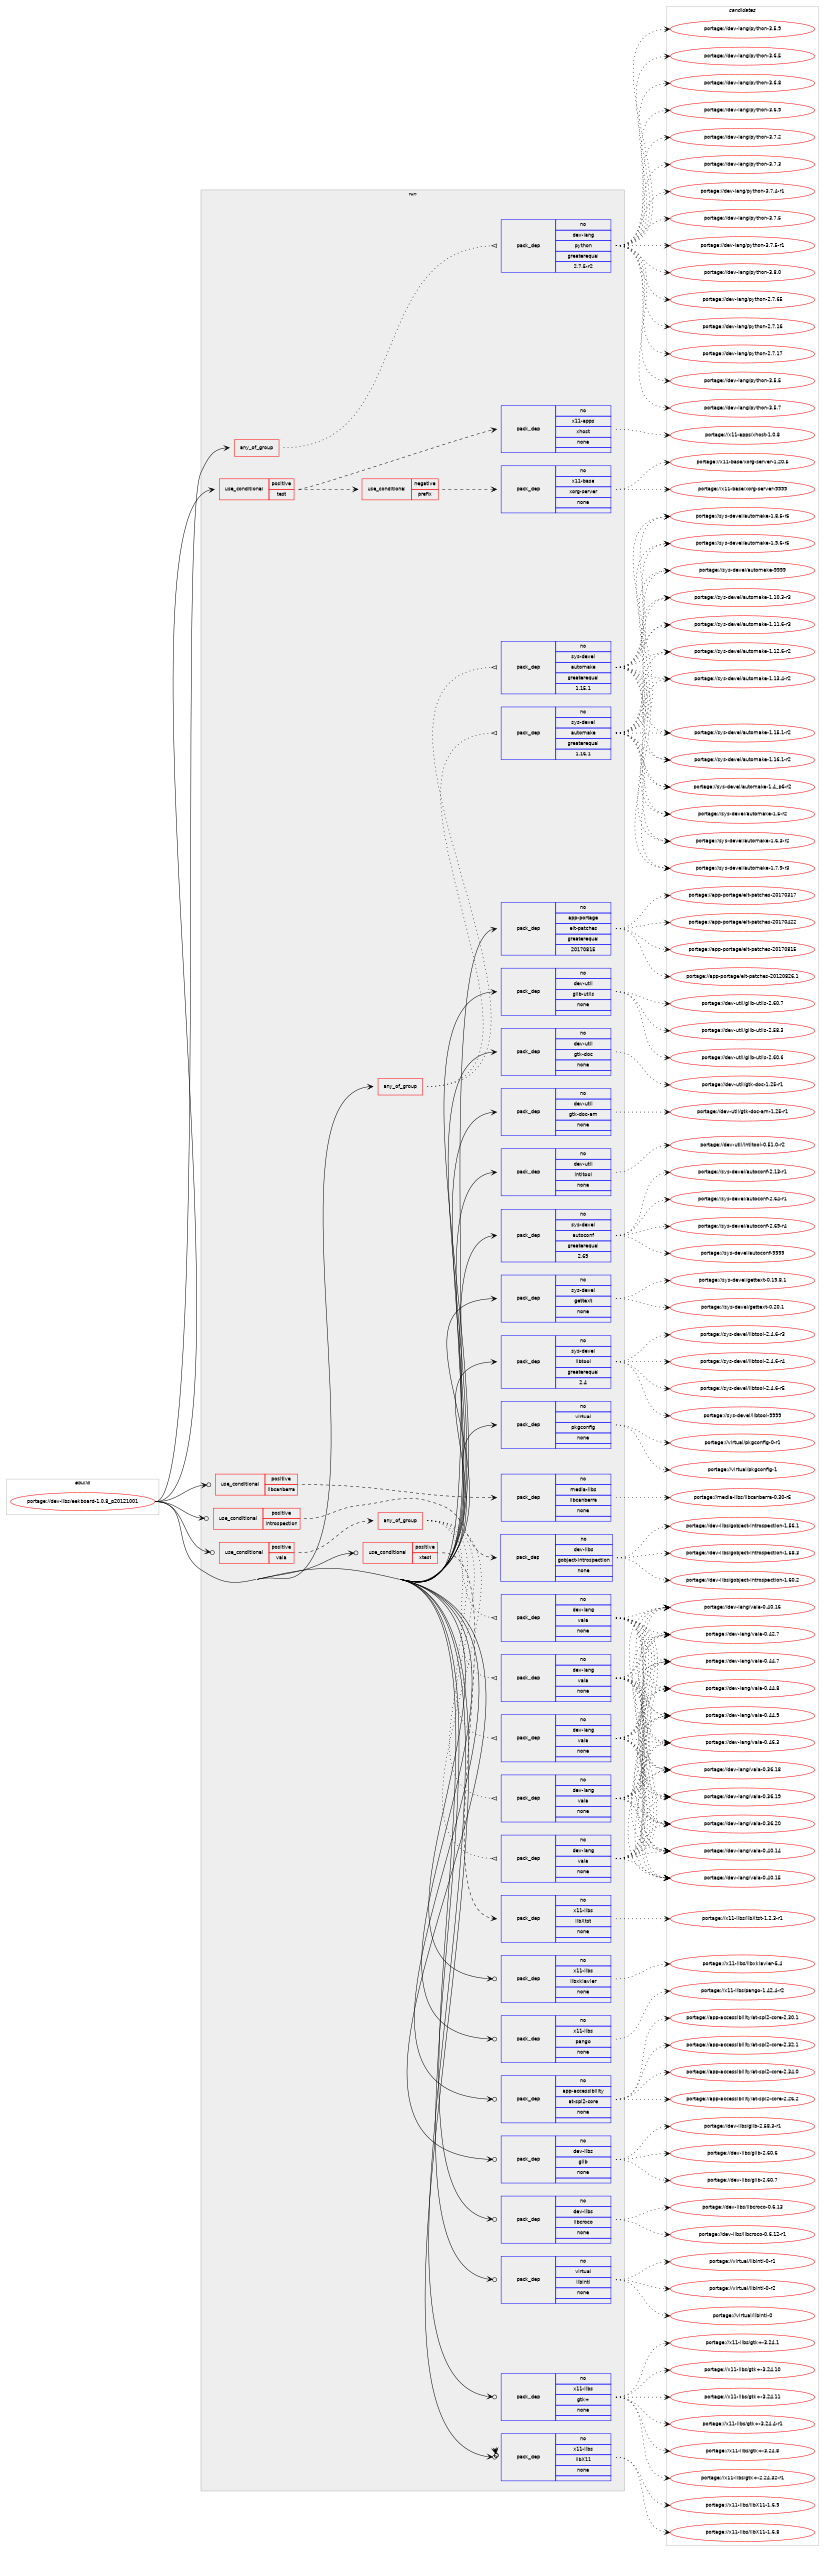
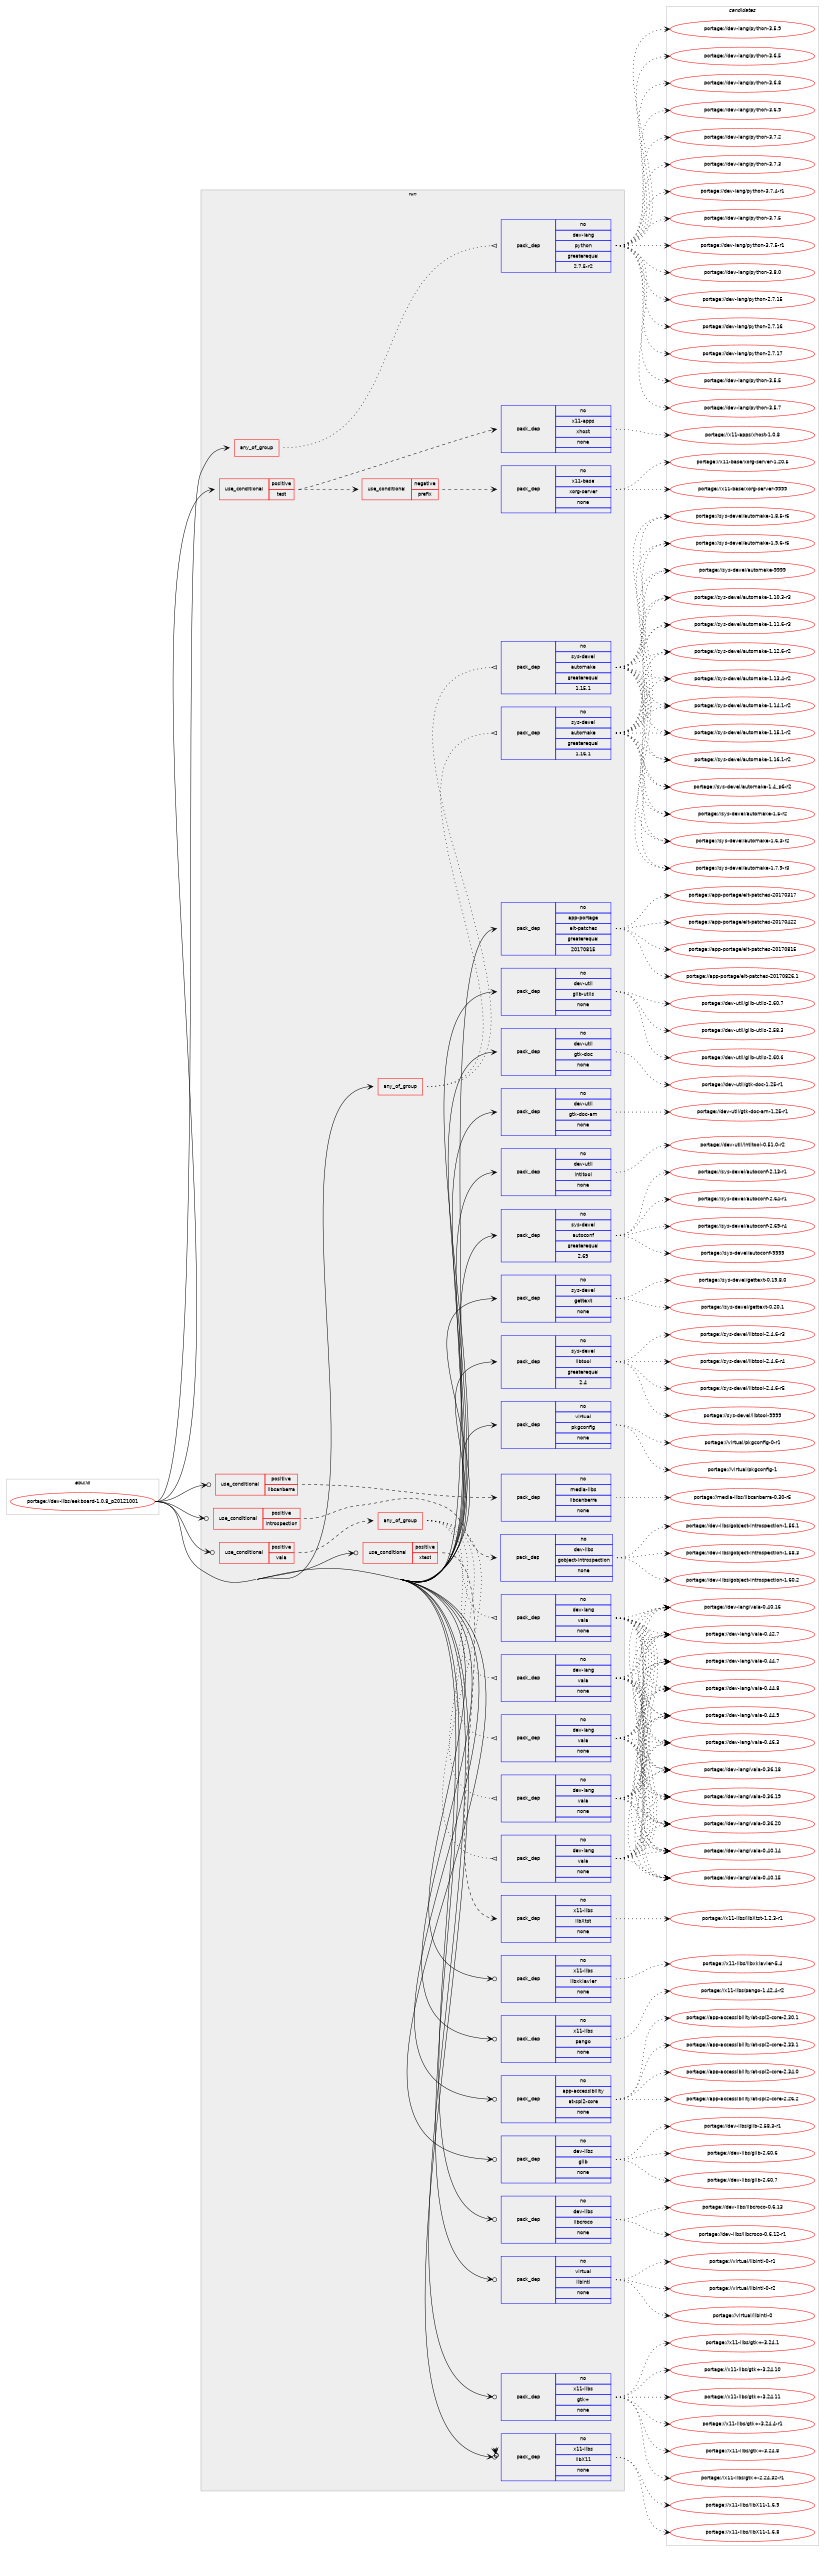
node "portage://dev-lang/python-2.7.65": label "portage://dev-lang/python-2.7.65" -> "portage://dev-lang/python-2.7.15"
node "portage://sys-devel/automake-1.14.1-r2": added
node "portage://app-portage/elt-patches-20120826.1": label "portage://app-portage/elt-patches-20120826.1" -> "portage://app-portage/elt-patches-20170826.1"
node "portage://sys-devel/gettext-0.19.8.1": label "portage://sys-devel/gettext-0.19.8.1" -> "portage://sys-devel/gettext-0.19.8.0"
node "portage://app-accessibility/at-spi2-core-2.32.1": label "portage://app-accessibility/at-spi2-core-2.32.1" -> "portage://app-accessibility/at-spi2-core-2.33.1"
